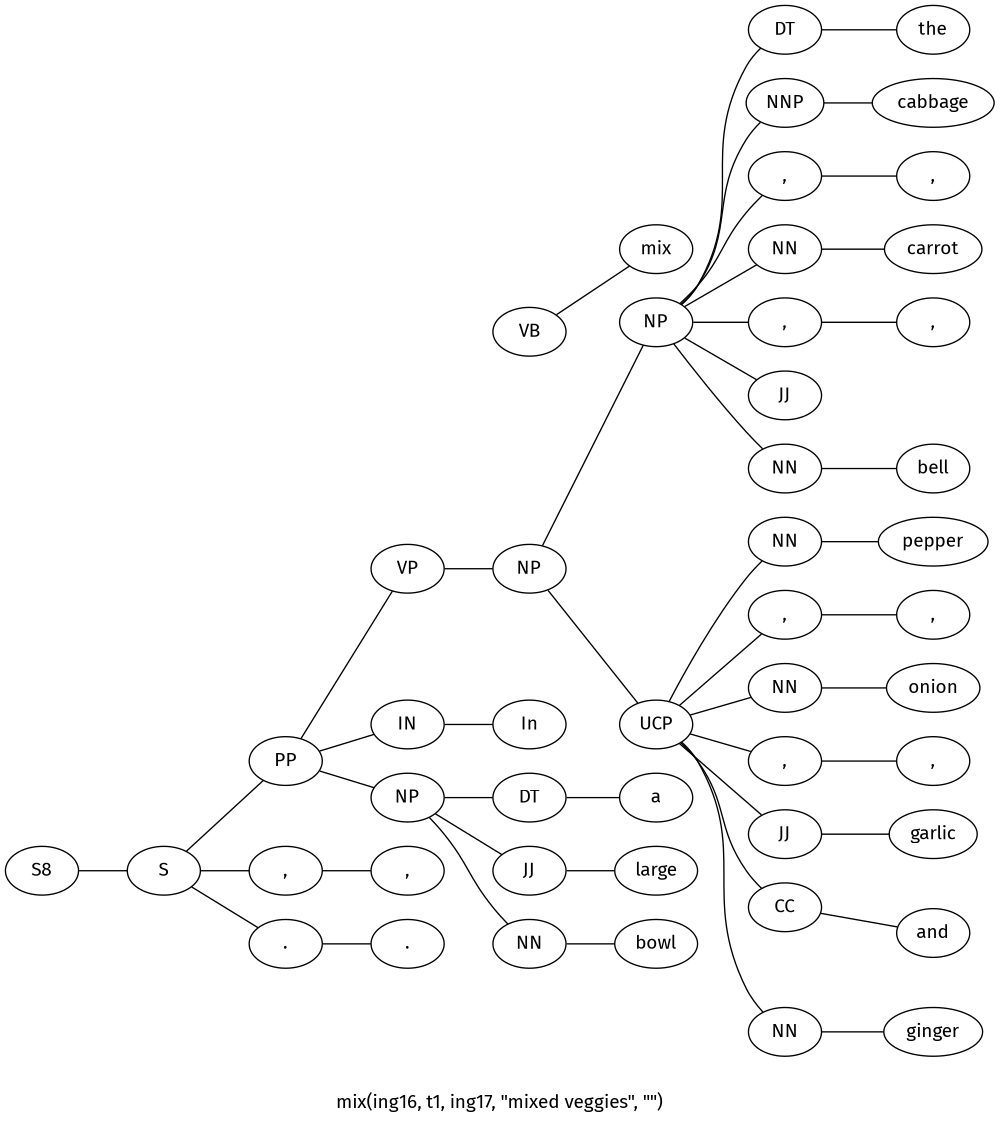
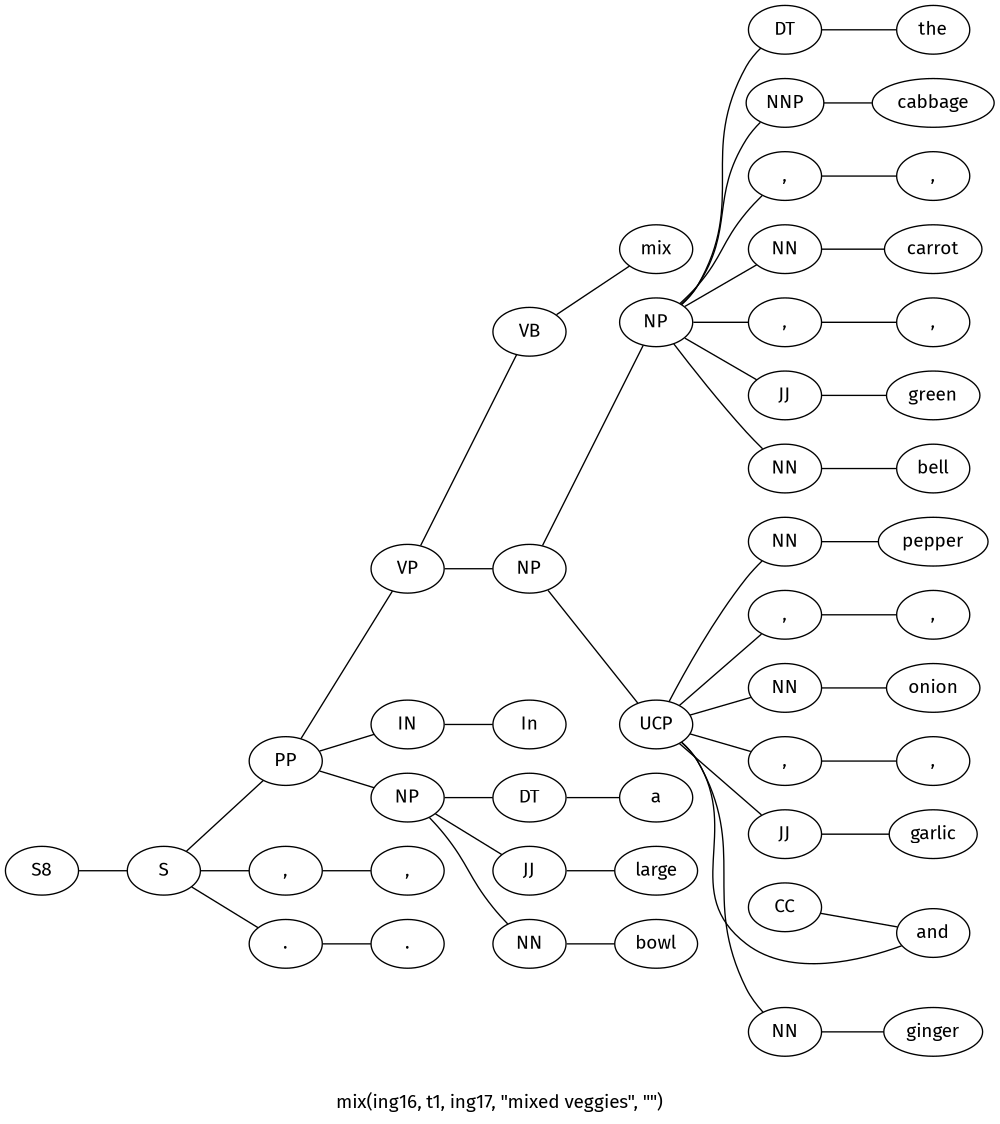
node "green": added
edge "VB" -- "VP": added
edge "UCP" -- "CC": now "UCP" -- "and"
